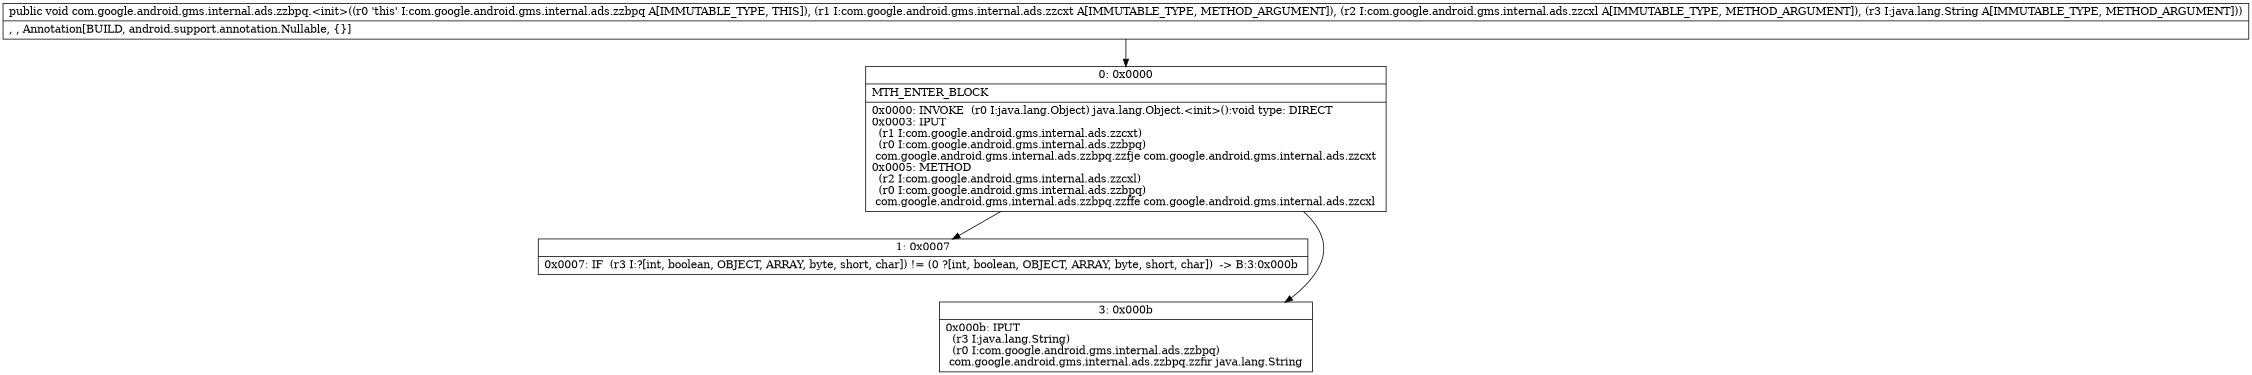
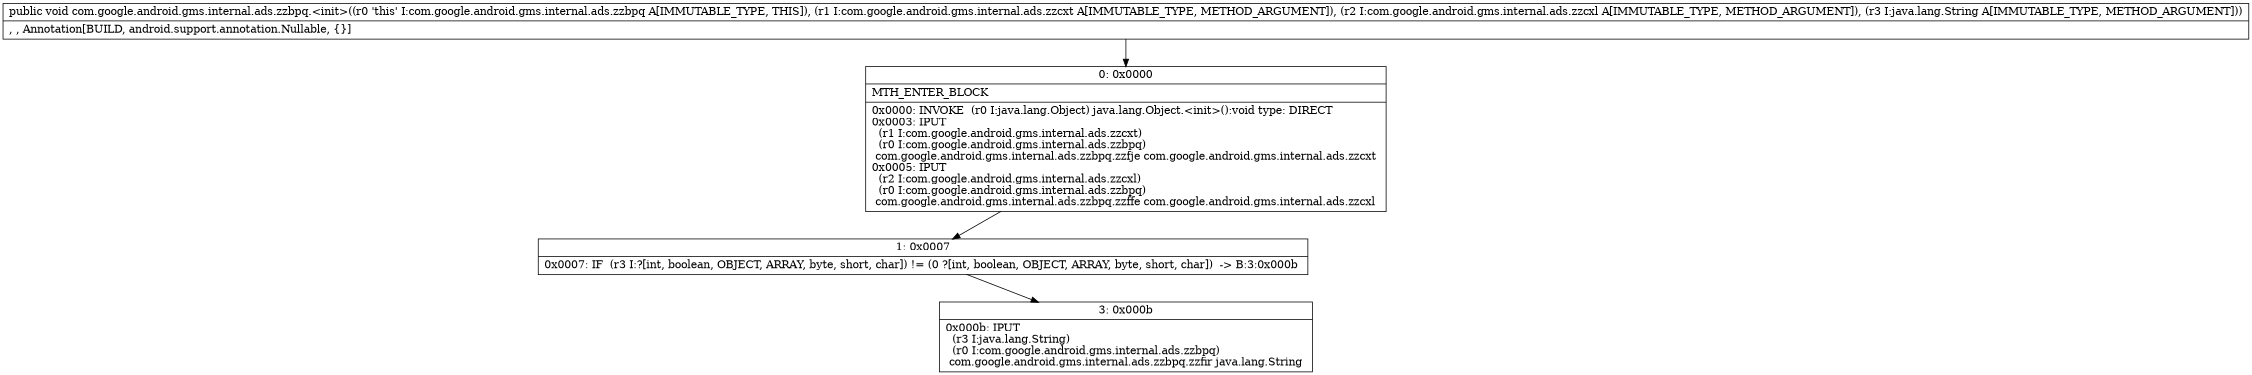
node "0: 0x0000": text "0x0005: METHOD" -> "0x0005: IPUT"
edge "0: 0x0000" -> "3: 0x000b": now "1: 0x0007" -> "3: 0x000b"
